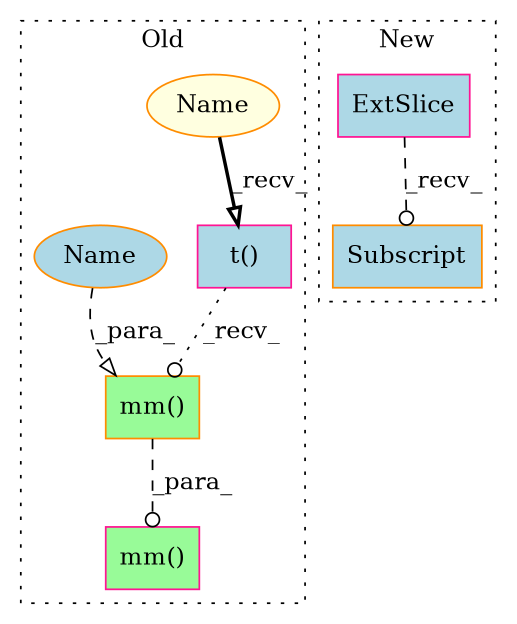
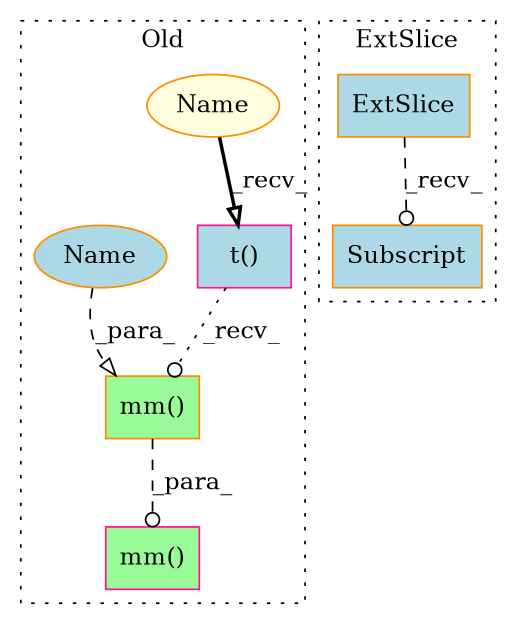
cluster "New": label "New" -> "ExtSlice"
node "ExtSlice": color deeppink -> darkorange
